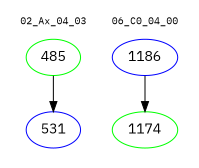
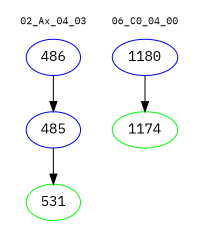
node "486": added
node "485": color green -> blue
node "1186": label "1186" -> "1180"
node "531": color blue -> green
